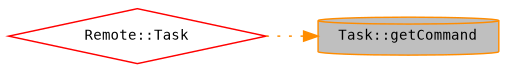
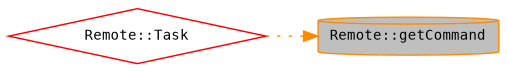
node "Task::getCommand": label "Task::getCommand" -> "Remote::getCommand"
